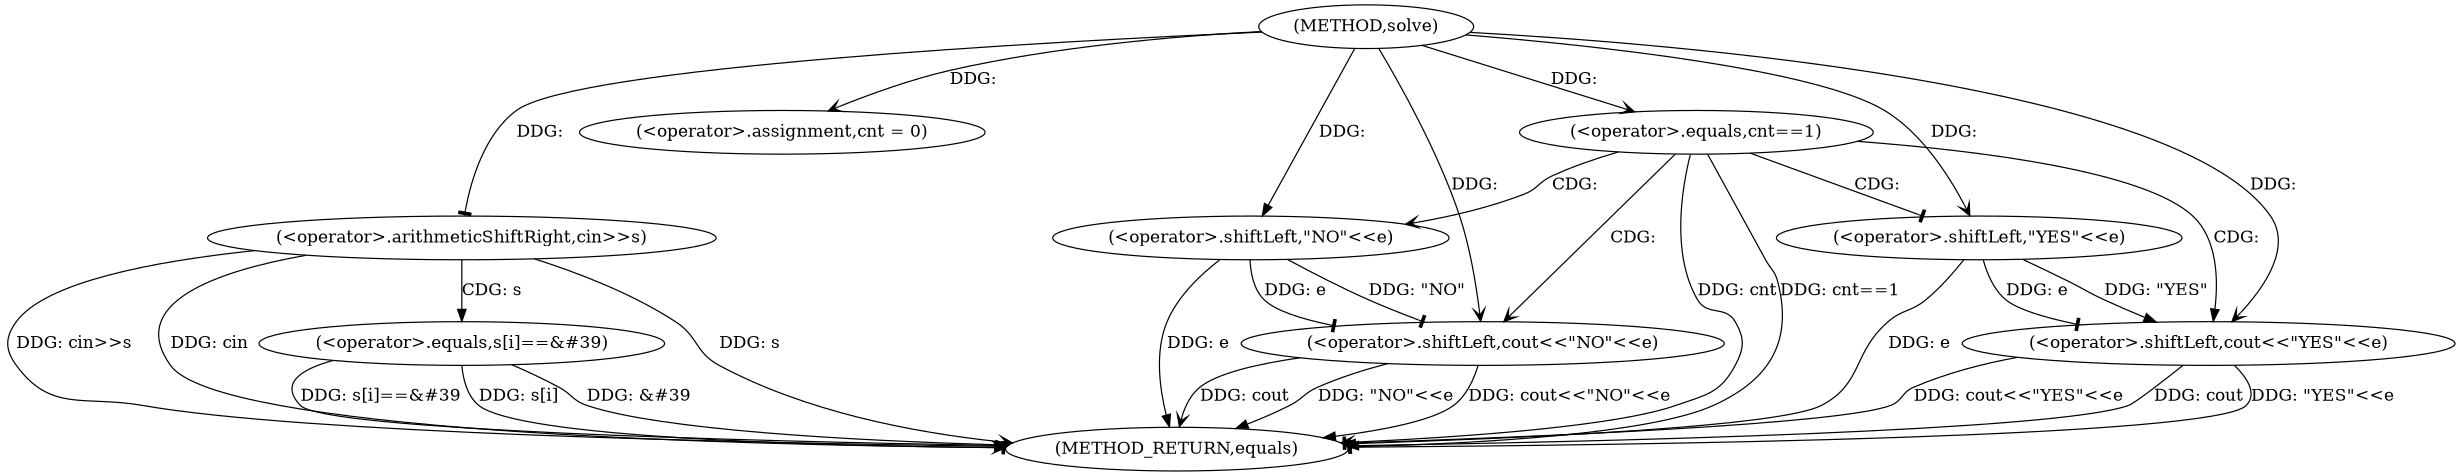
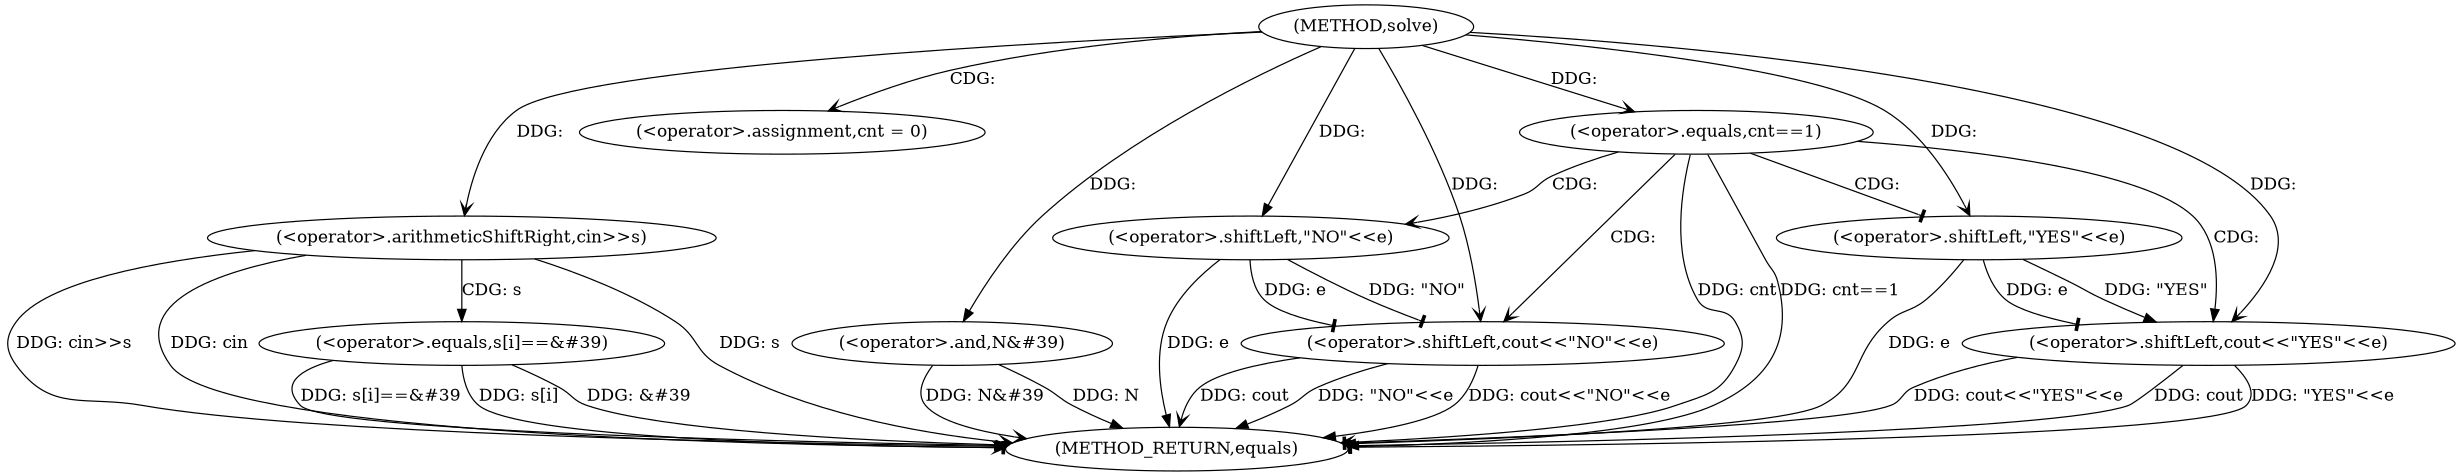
edge "(METHOD,solve)" -> "(<operator>.arithmeticShiftRight,cin>>s)": arrowhead tee -> vee
edge "(METHOD,solve)" -> "(<operator>.assignment,cnt = 0)": label "DDG: " -> "CDG: "
node "(<operator>.and,N&#39)": added
